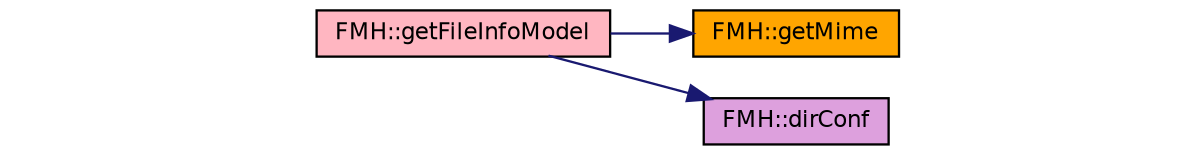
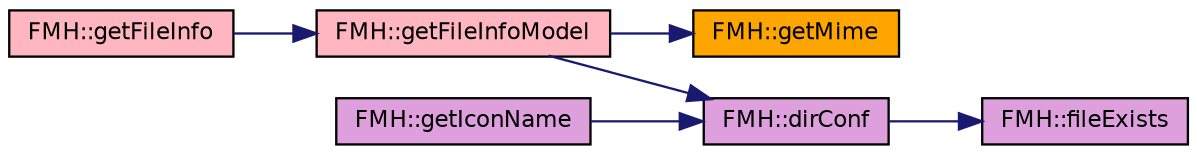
node "FMH::getFileInfo": added
node "FMH::getIconName": added
node "FMH::fileExists": added
